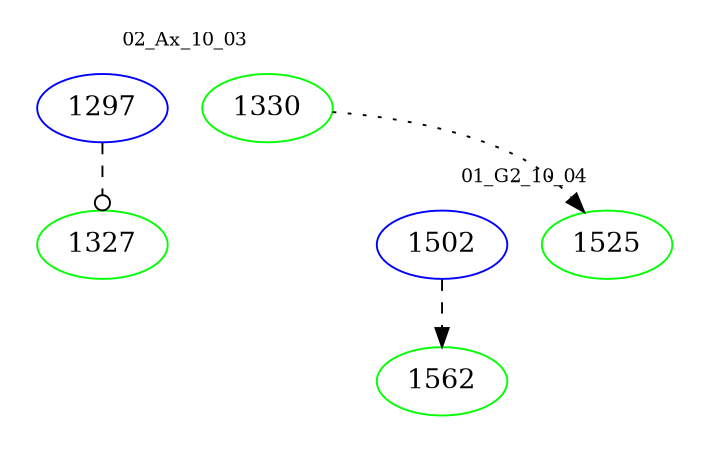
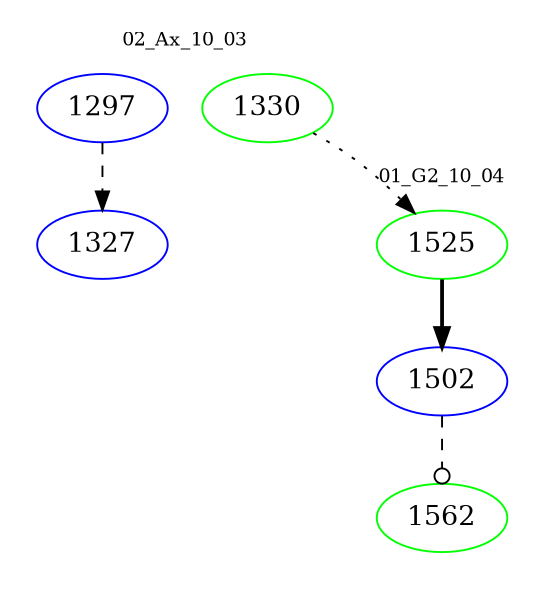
edge "1297" -> "1327": arrowhead odot -> normal
node "1327": color green -> blue
edge "1525" -> "1502": added
edge "1502" -> "1562": arrowhead normal -> odot
